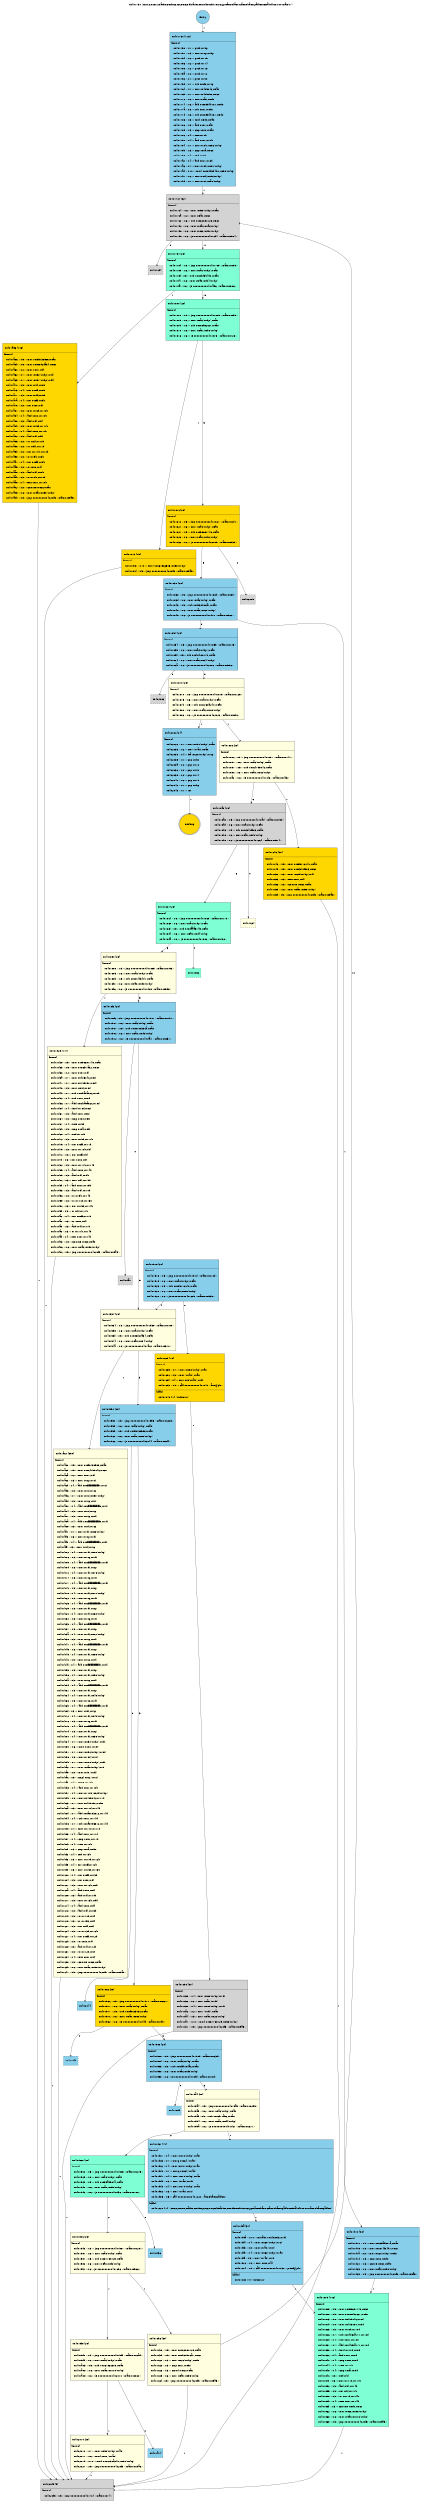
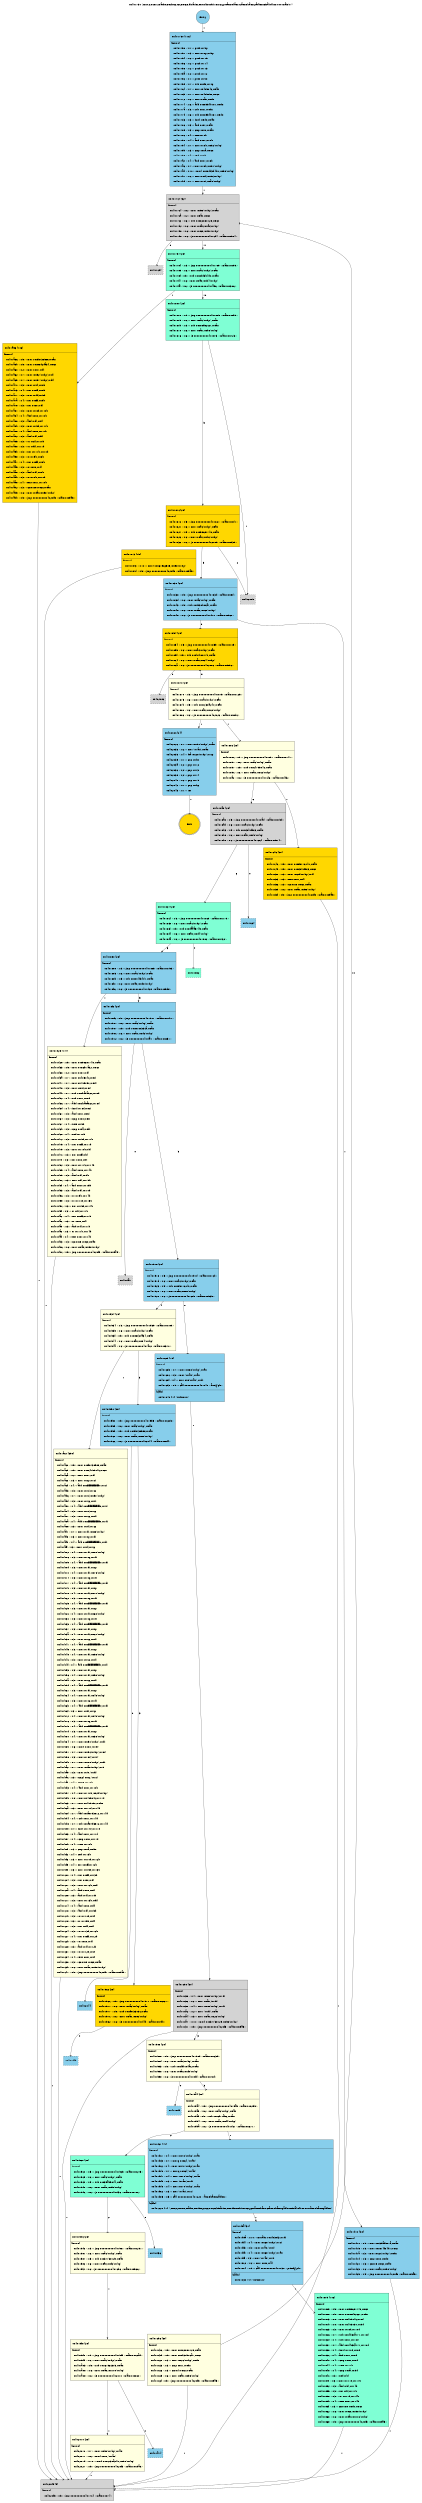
edge "0x401800 [28]" -> "0x401e73 [15]": now "0x401800 [28]" -> "0x402089"
node "0x401854 [28]": fillcolor skyblue -> gold
edge "0x401854 [28]" -> "0x401870 [28]": reversed
node "Desktop": label "Desktop" -> "Exit"
node "0x401c64": fillcolor lightyellow -> skyblue
node "0x4018e0 [28]": fillcolor lightyellow -> skyblue
edge "0x4018fc [28]" -> "0x401934 [28]": now "0x4018fc [28]" -> "0x401918 [28]"
edge "0x401918 [28]" -> "0x401934 [28]": arrowhead tee -> normal
node "0x401c85 [19]": fillcolor gold -> skyblue
edge "0x40196c [28]" -> "0x401988 [28]": now "0x401c98 [30]" -> "0x401988 [28]"
node "0x401988 [28]": fillcolor skyblue -> lightyellow
edge "0x401d10 [30]" -> "0x401e09 [106]": now "0x401d10 [30]" -> "0x4020f5 [5]"
edge "0x4019dc [28]" -> "0x401cb6 [30]": removed, label "1"
